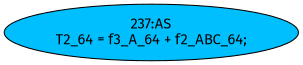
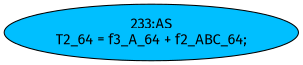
node "237:AS T2_64 = f3_A_64 + f2_ABC_64;": label "237:AS T2_64 = f3_A_64 + f2_ABC_64;" -> "233:AS T2_64 = f3_A_64 + f2_ABC_64;"
